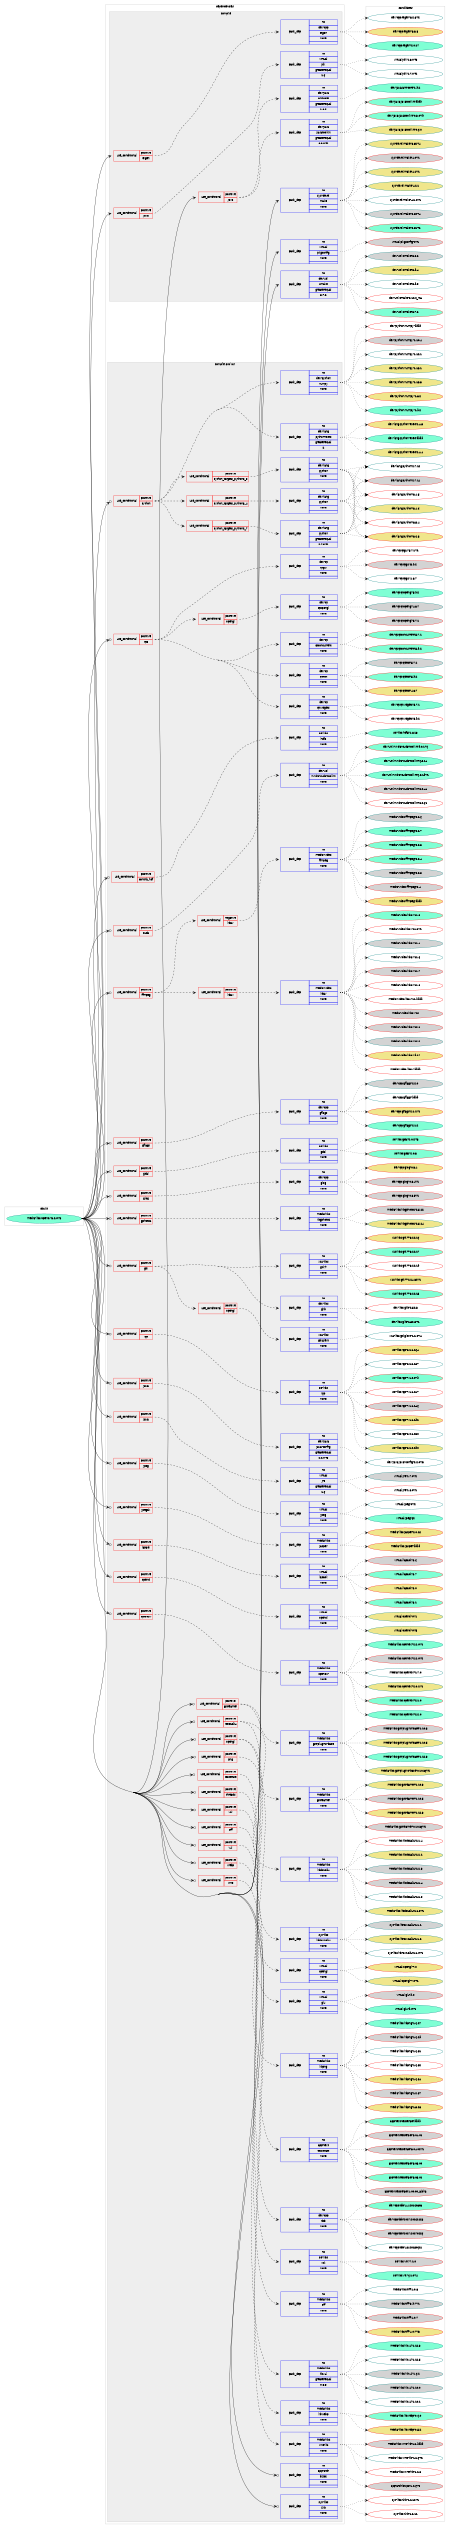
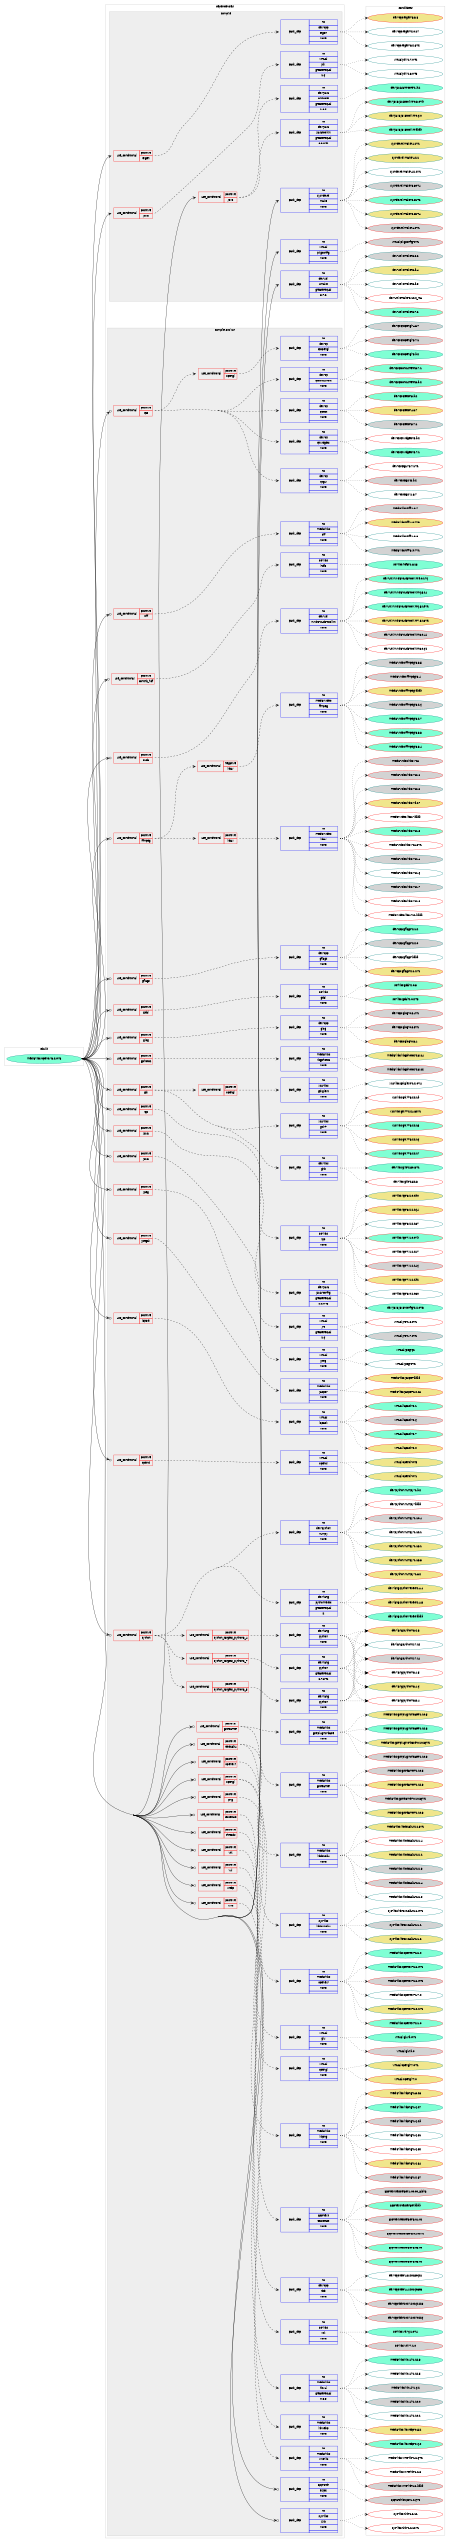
node "dev-cpp/eigen-2.0.17": fillcolor aquamarine -> white
node "dev-util/nvidia-cuda-toolkit-7.5.18-r2": added
node "media-video/libav-11.7": color red -> teal
node "dev-java/java-config-2.2.0-r3": fillcolor white -> aquamarine
